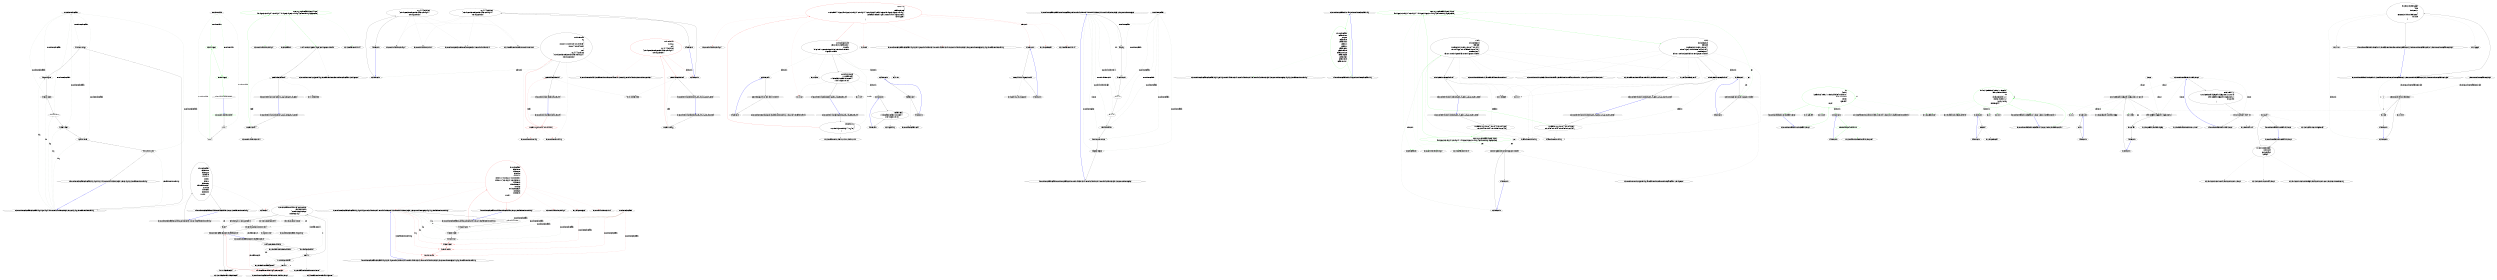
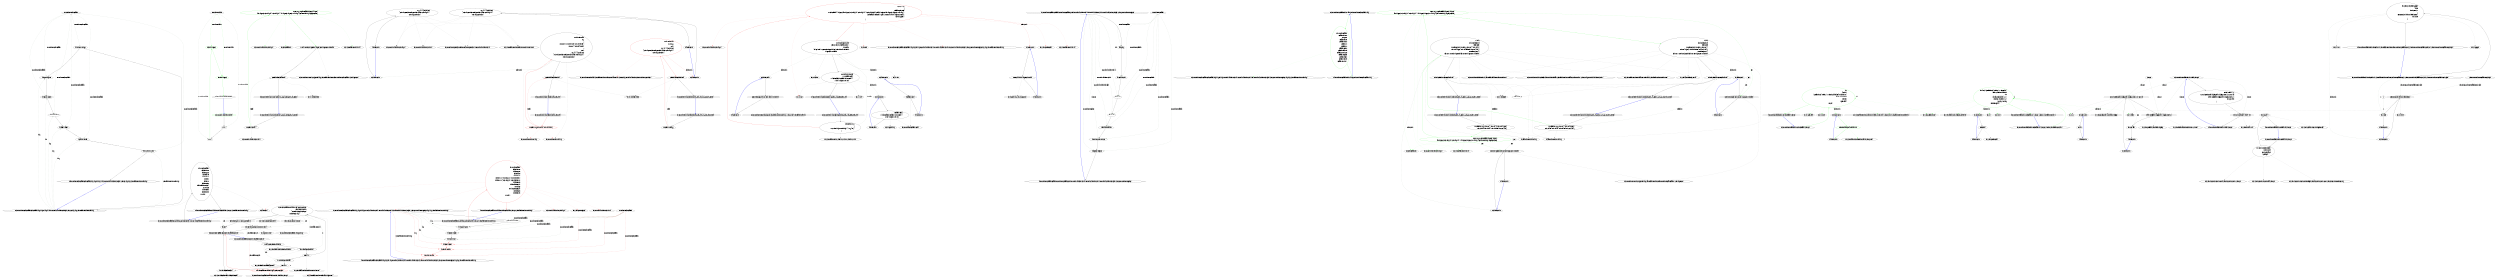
node "Entry Unk.True": label "Entry Unk.True" -> "Contains Unk.True"
node "throw new InvalidOperationException();": label "throw new InvalidOperationException();" -> "throw odd InvalidOperationException();"
